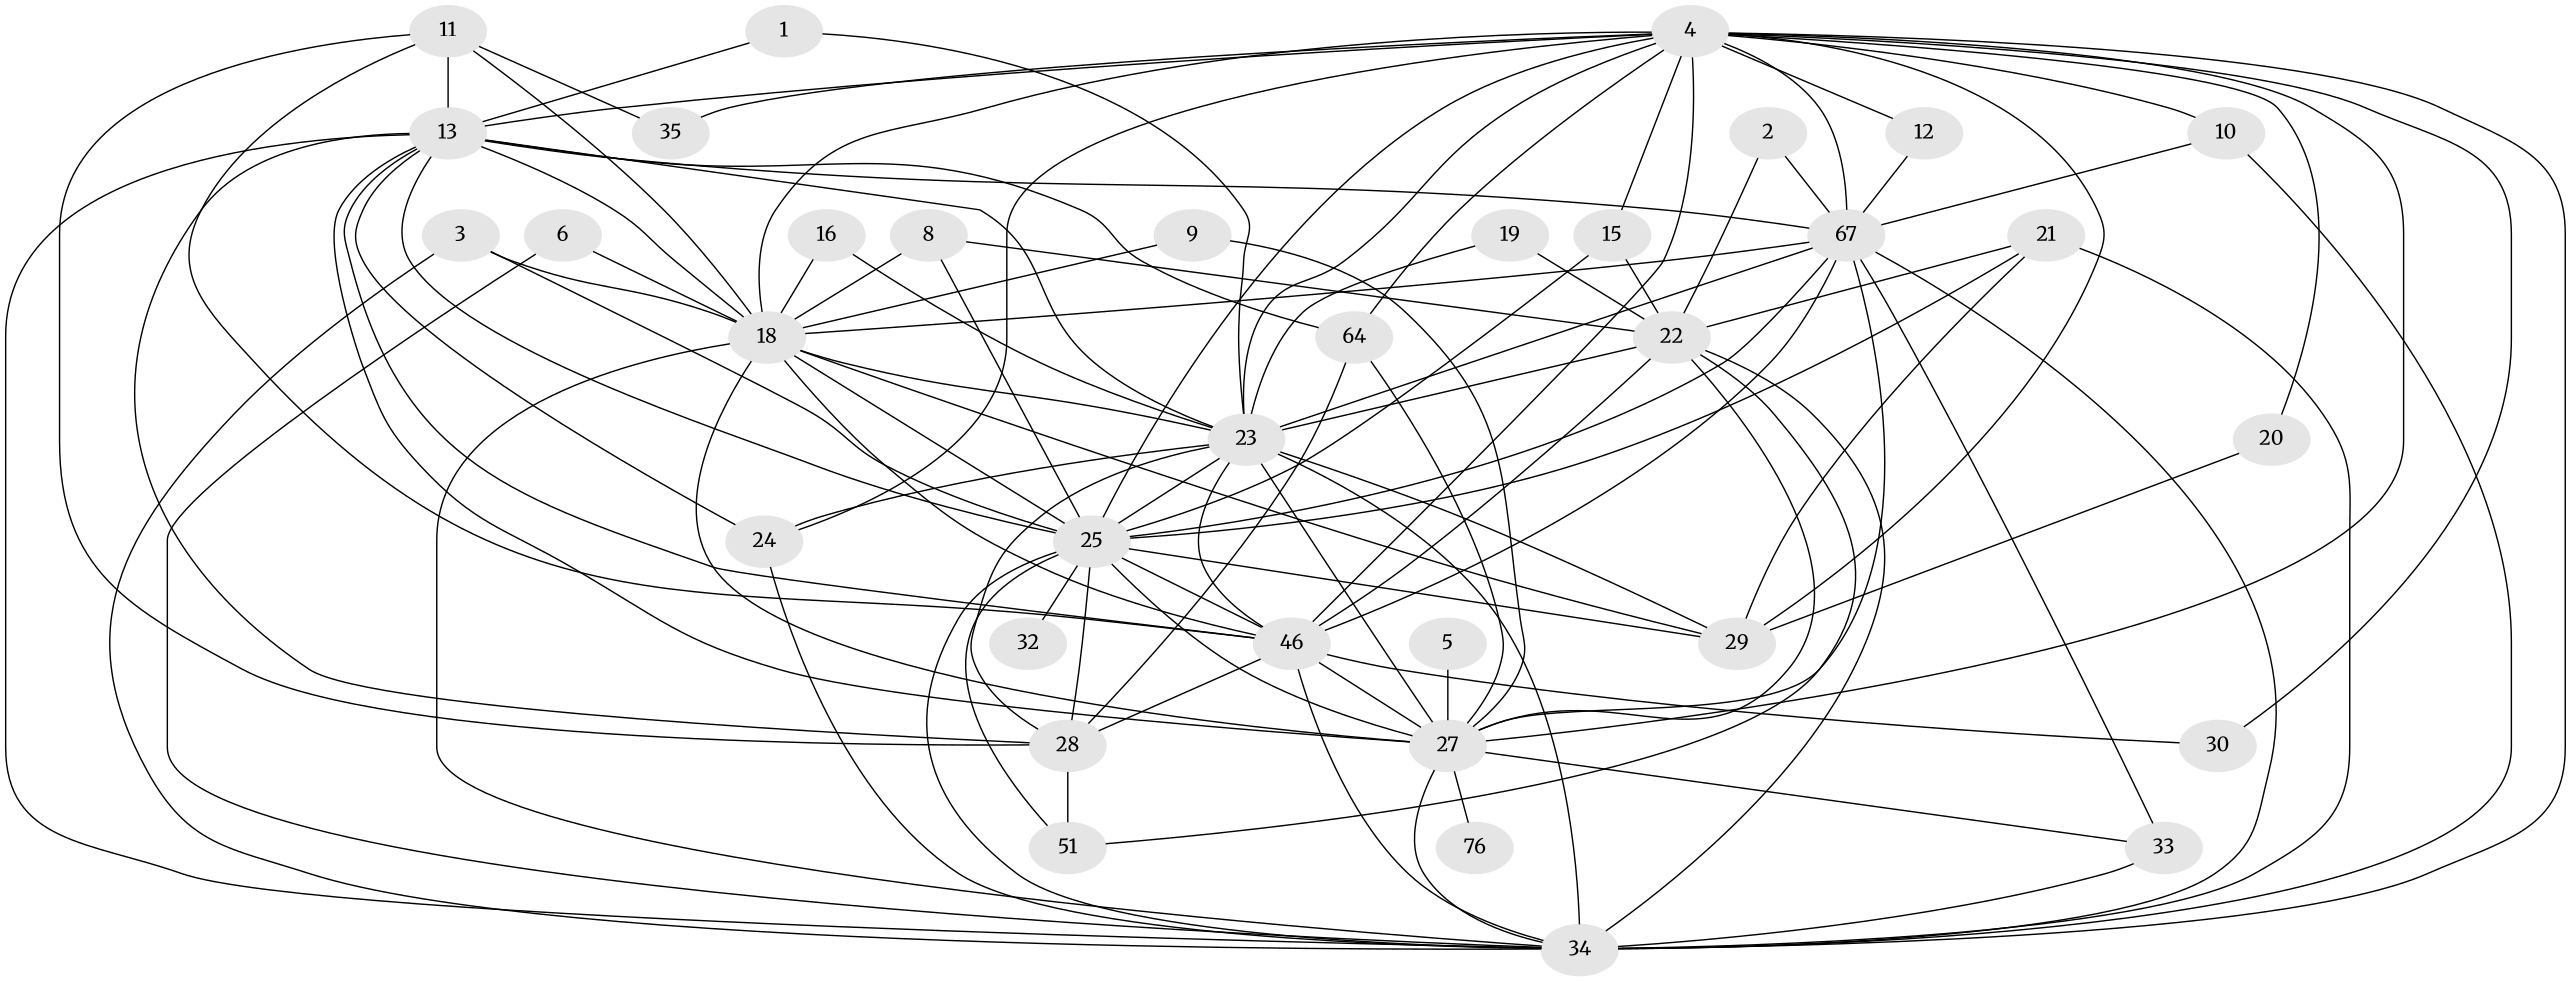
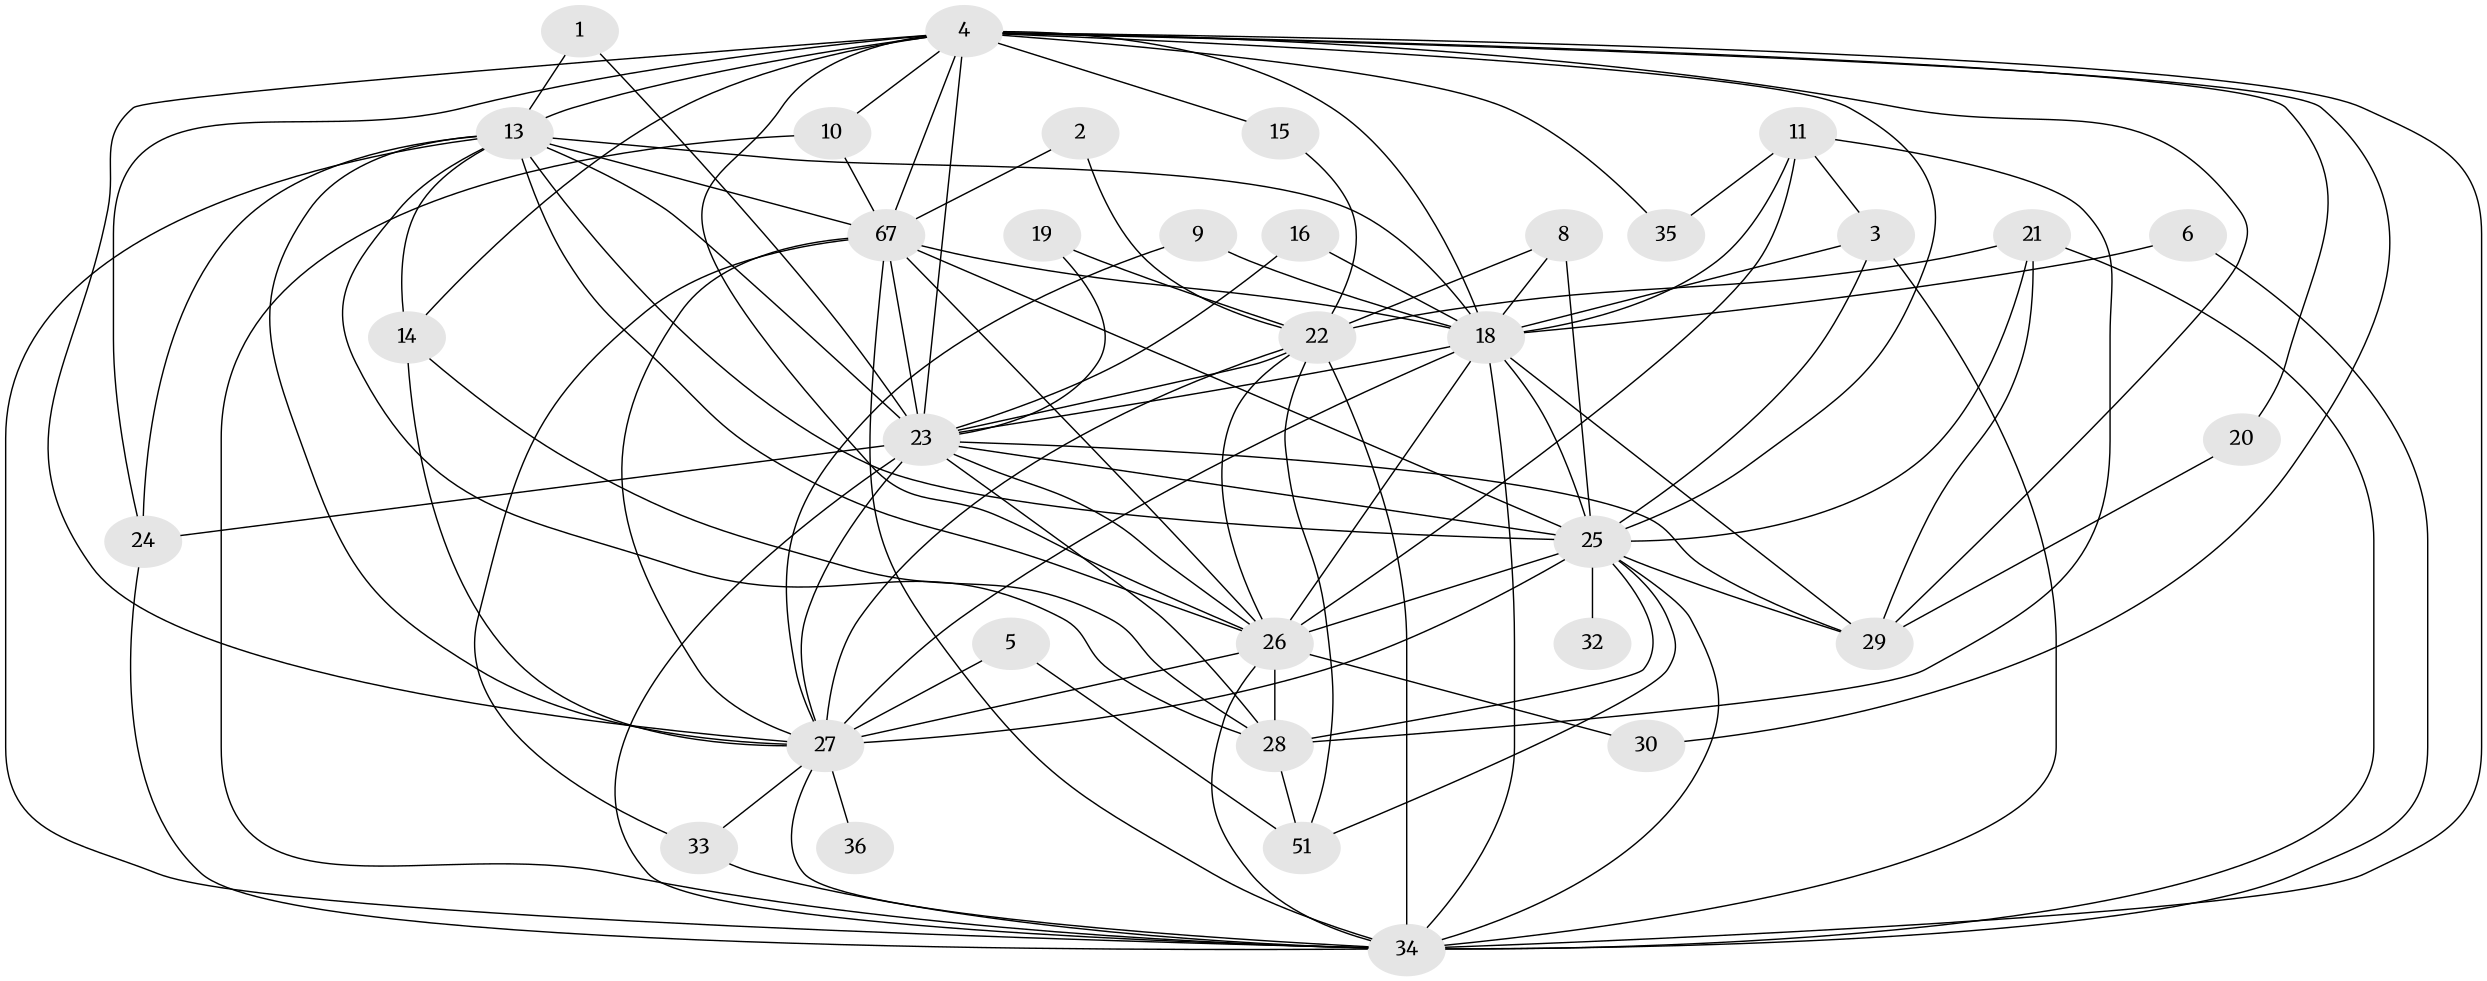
edge "11" -- "13": now "11" -- "3"
node "12": removed
node "64": label "64" -> "14"
edge "15" -- "25": removed
node "46": label "46" -> "26"
edge "5" -- "51": added
node "76": label "76" -> "36"
